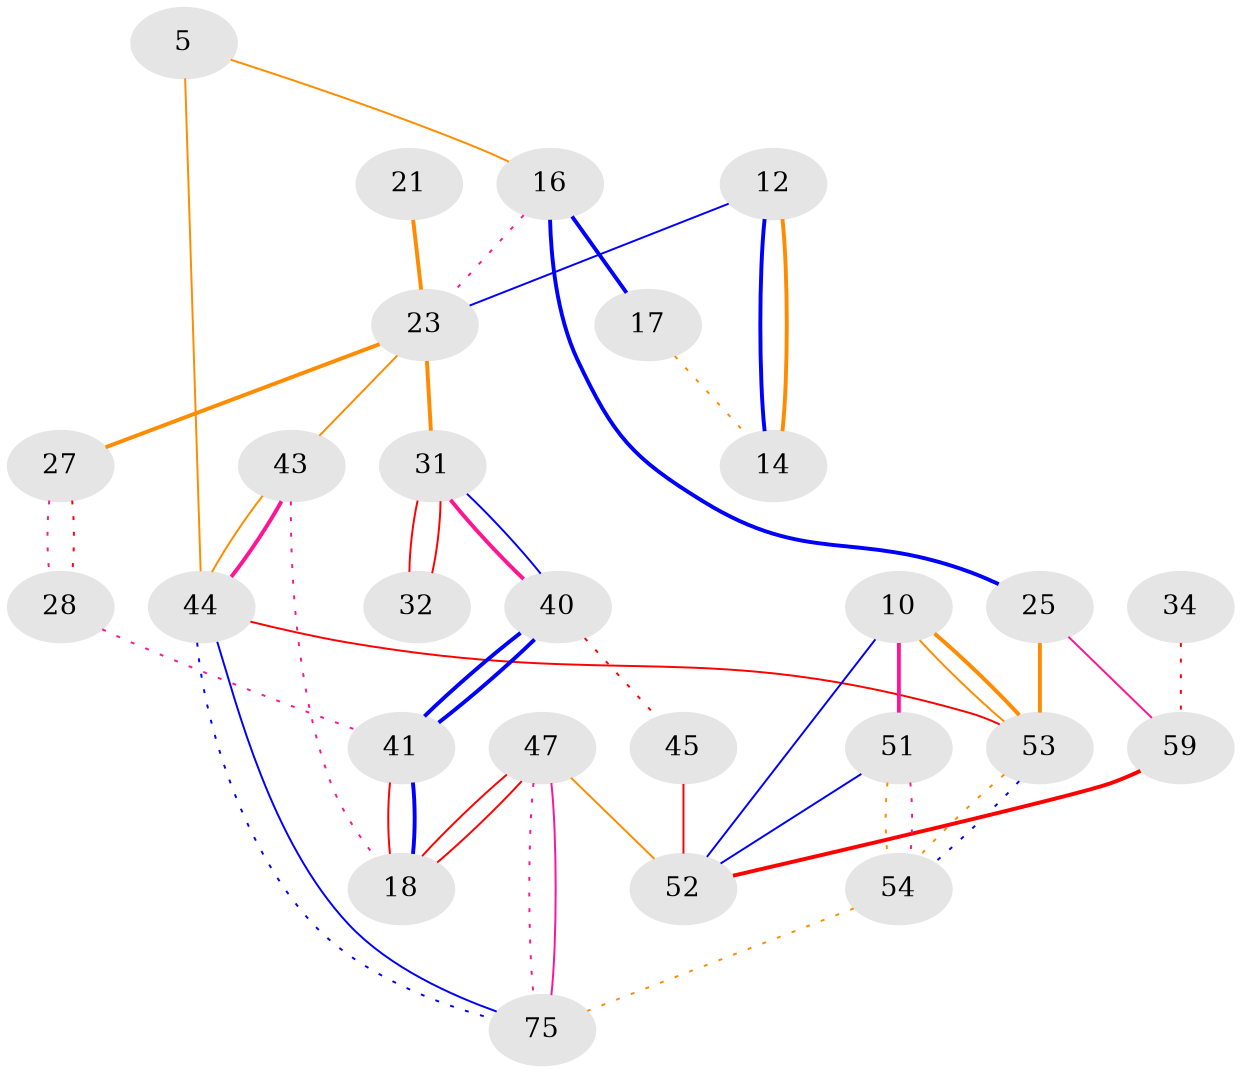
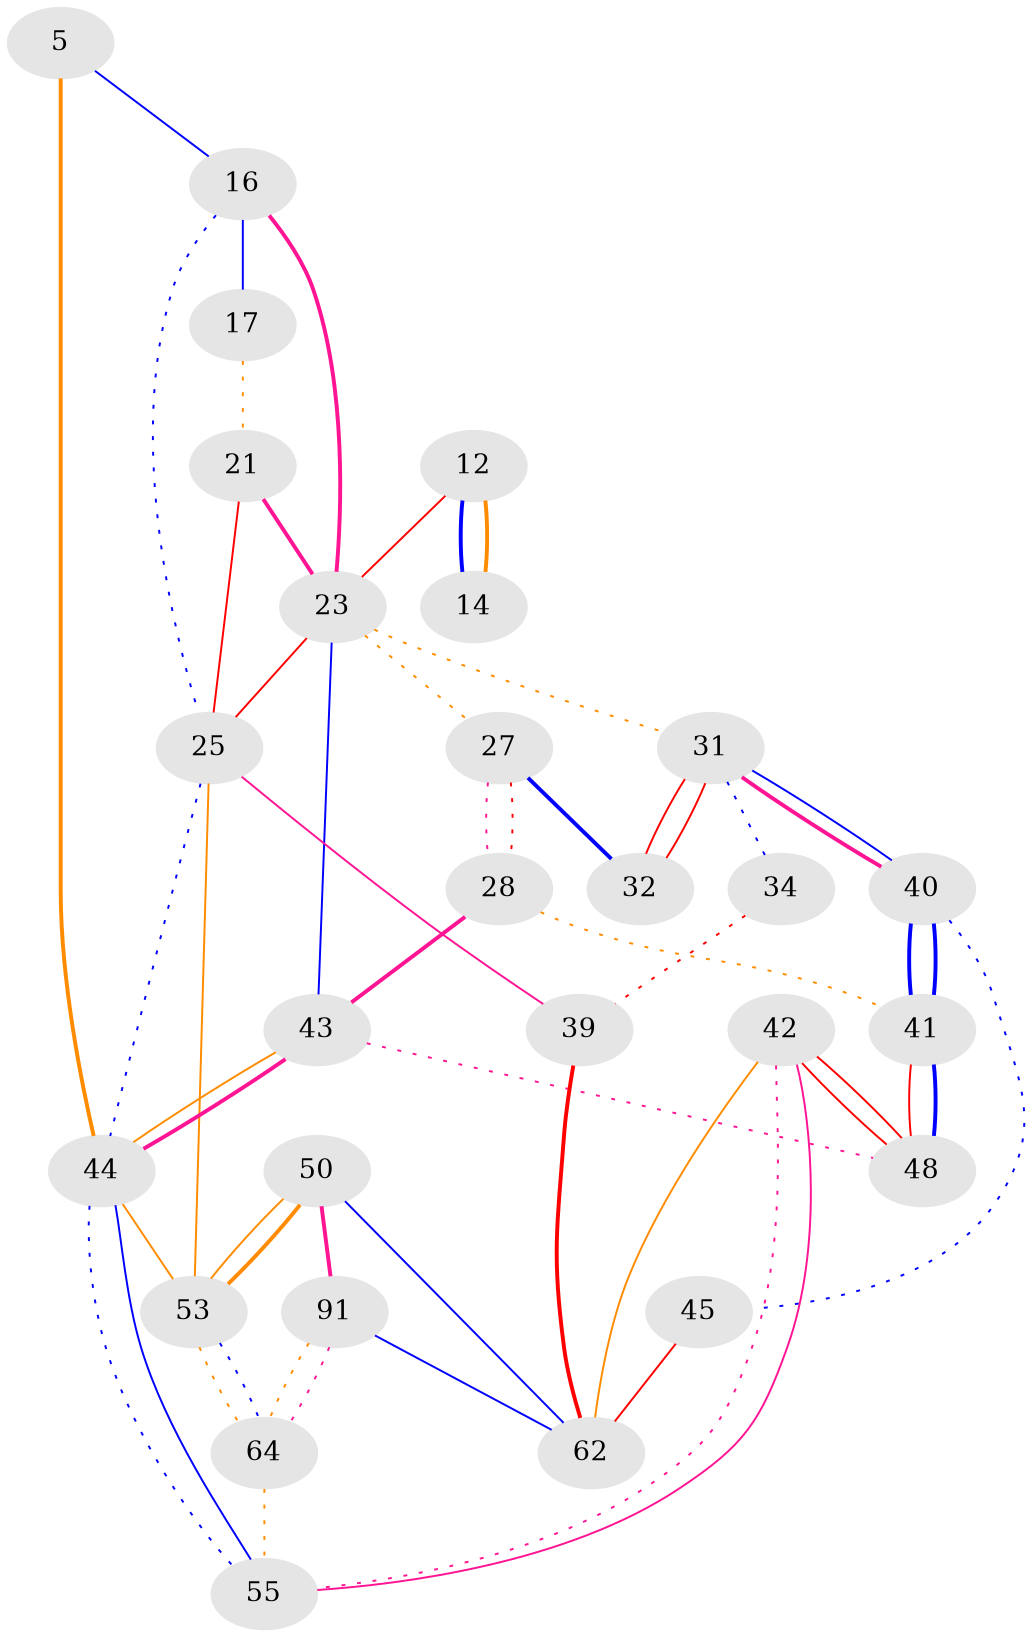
edge "5" -- "16": color darkorange -> blue
edge "16" -- "17": style bold -> solid
edge "12" -- "23": color blue -> red
edge "21" -- "23": color darkorange -> deeppink
edge "16" -- "23": style dotted -> bold
edge "5" -- "44": style solid -> bold
edge "23" -- "27": style bold -> dotted
edge "23" -- "43": color darkorange -> blue
edge "23" -- "31": style bold -> dotted
edge "17" -- "14": now "17" -- "21"
edge "16" -- "25": style bold -> dotted
edge "21" -- "25": added
node "10": label "10" -> "50"
edge "44" -- "53": color red -> darkorange
edge "23" -- "25": added
edge "40" -- "45": color red -> blue
edge "25" -- "53": style bold -> solid
edge "28" -- "41": color deeppink -> darkorange
node "47": label "47" -> "42"
node "51": label "51" -> "91"
node "59": label "59" -> "39"
edge "27" -- "32": added
edge "31" -- "34": added
node "18": label "18" -> "48"
node "52": label "52" -> "62"
node "54": label "54" -> "64"
edge "25" -- "44": added
edge "28" -- "43": added
node "75": label "75" -> "55"
